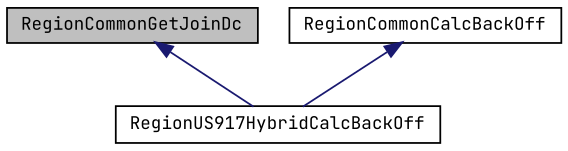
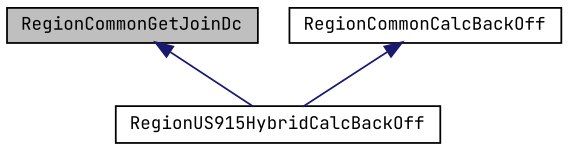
node "RegionUS917HybridCalcBackOff": label "RegionUS917HybridCalcBackOff" -> "RegionUS915HybridCalcBackOff"
